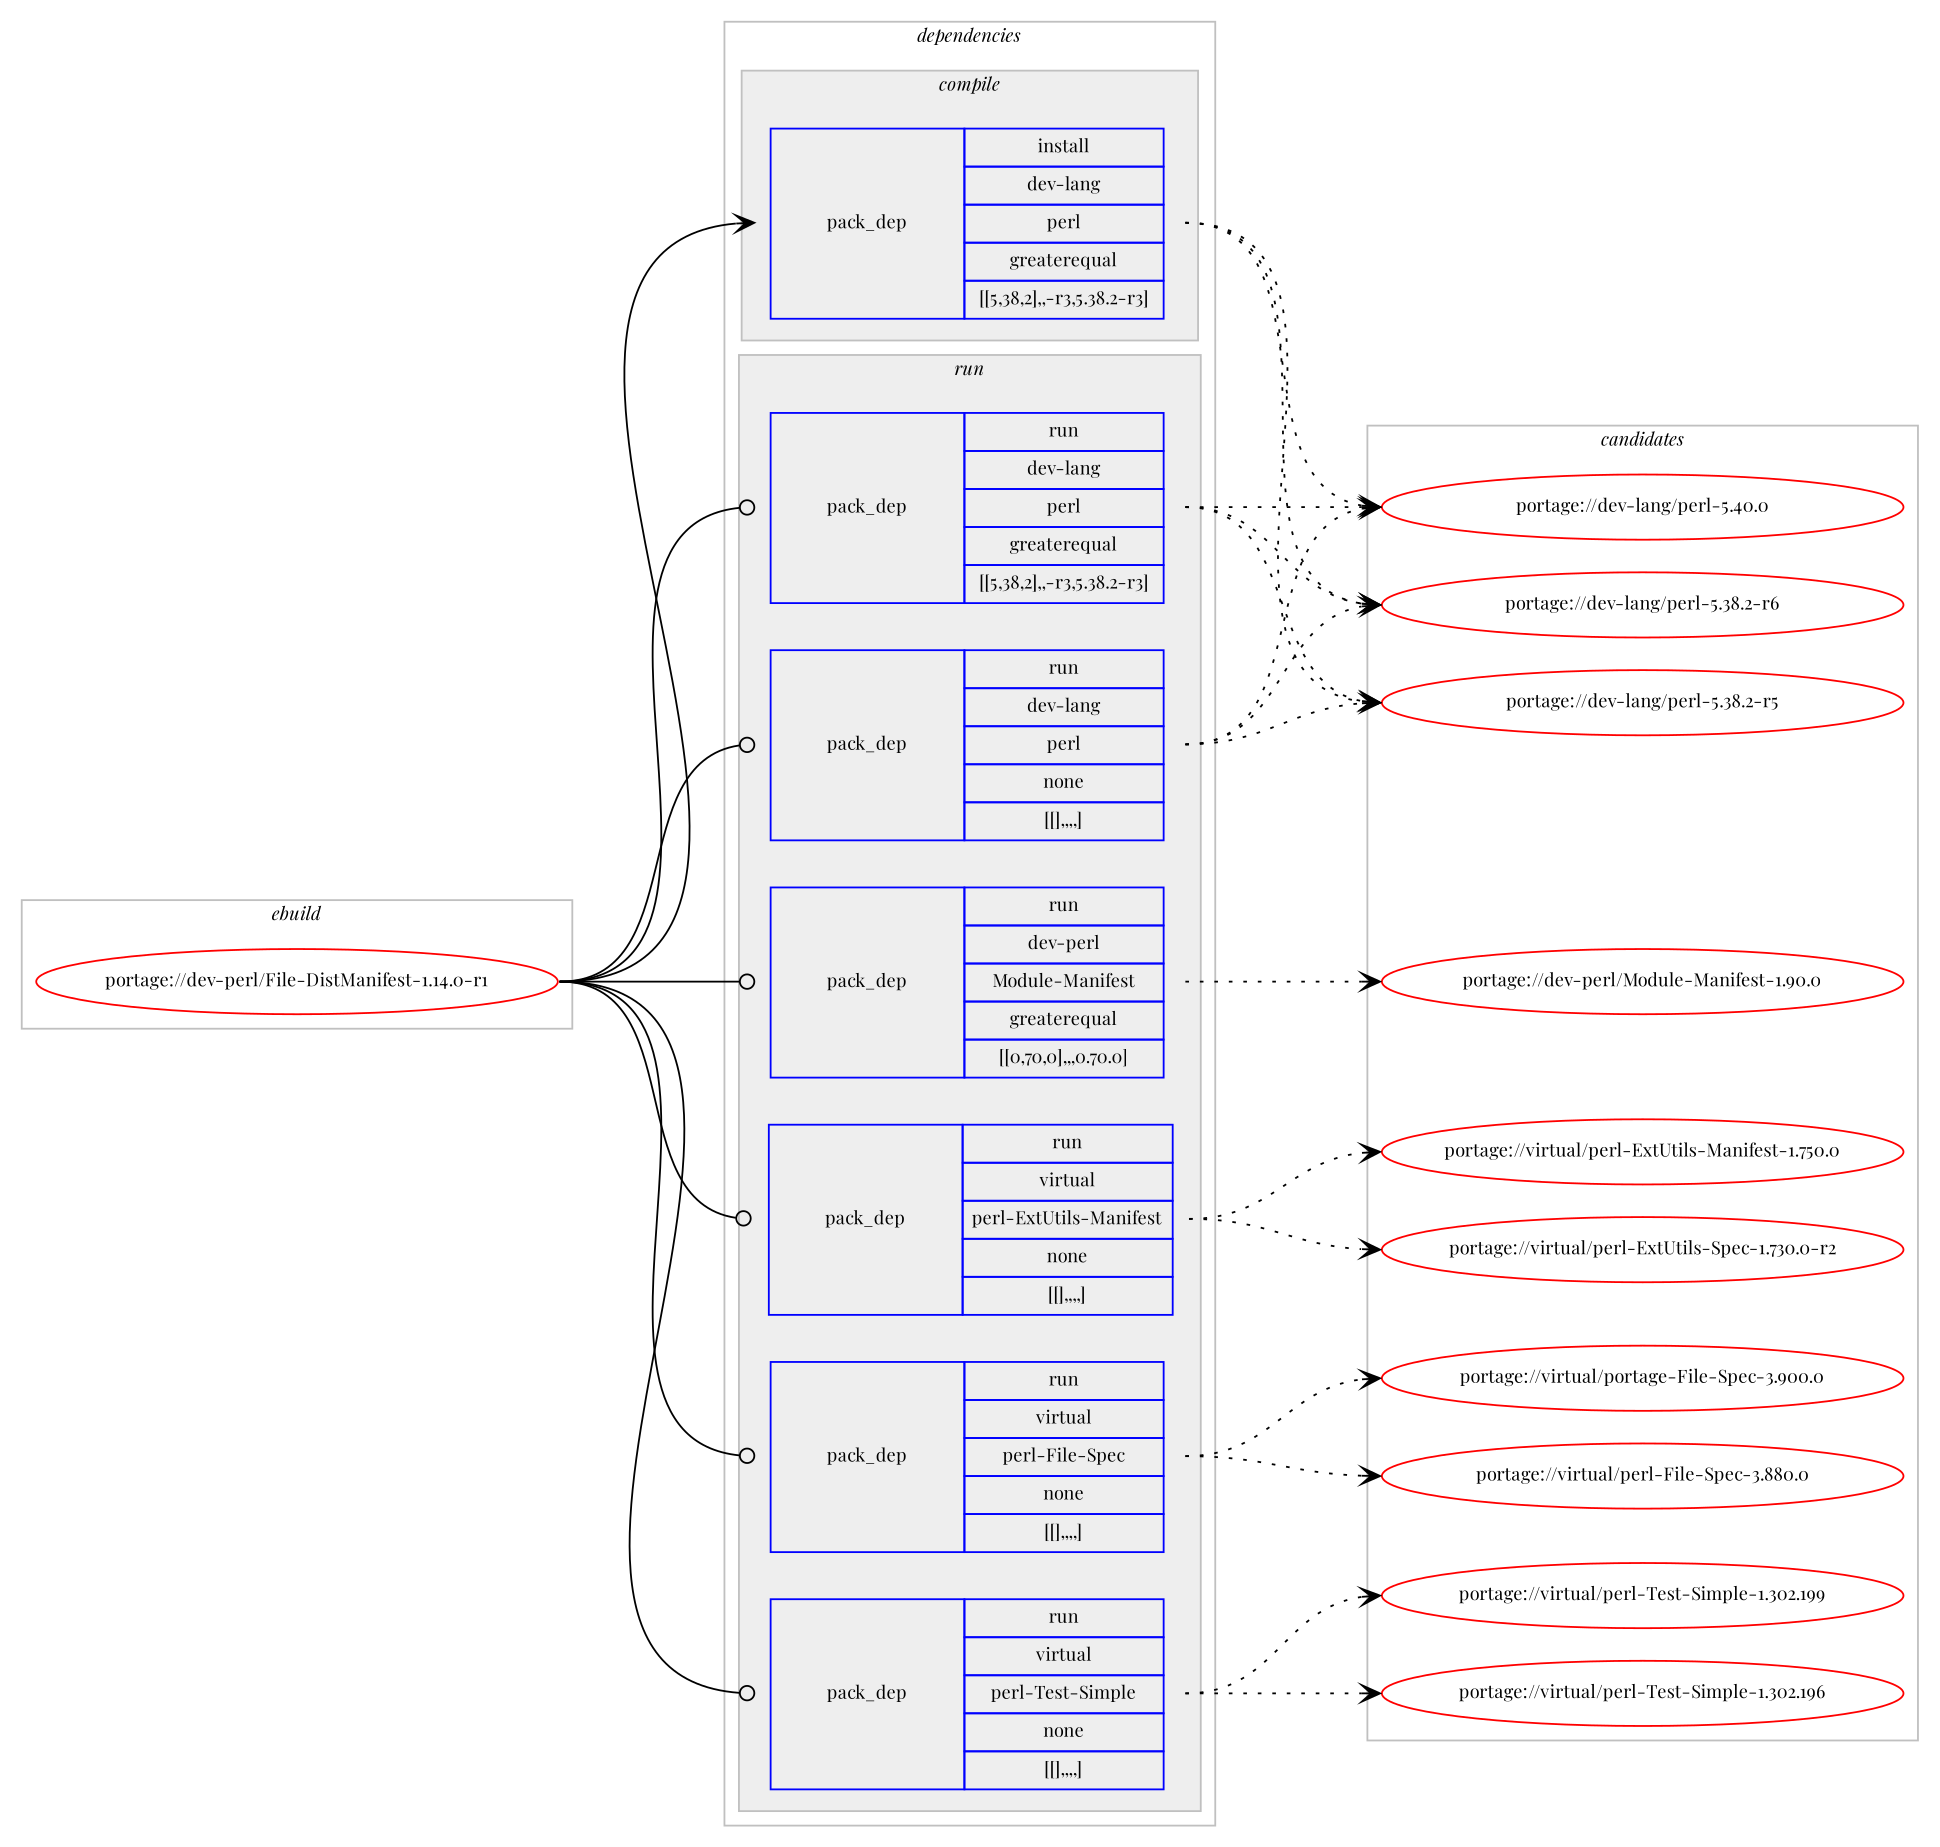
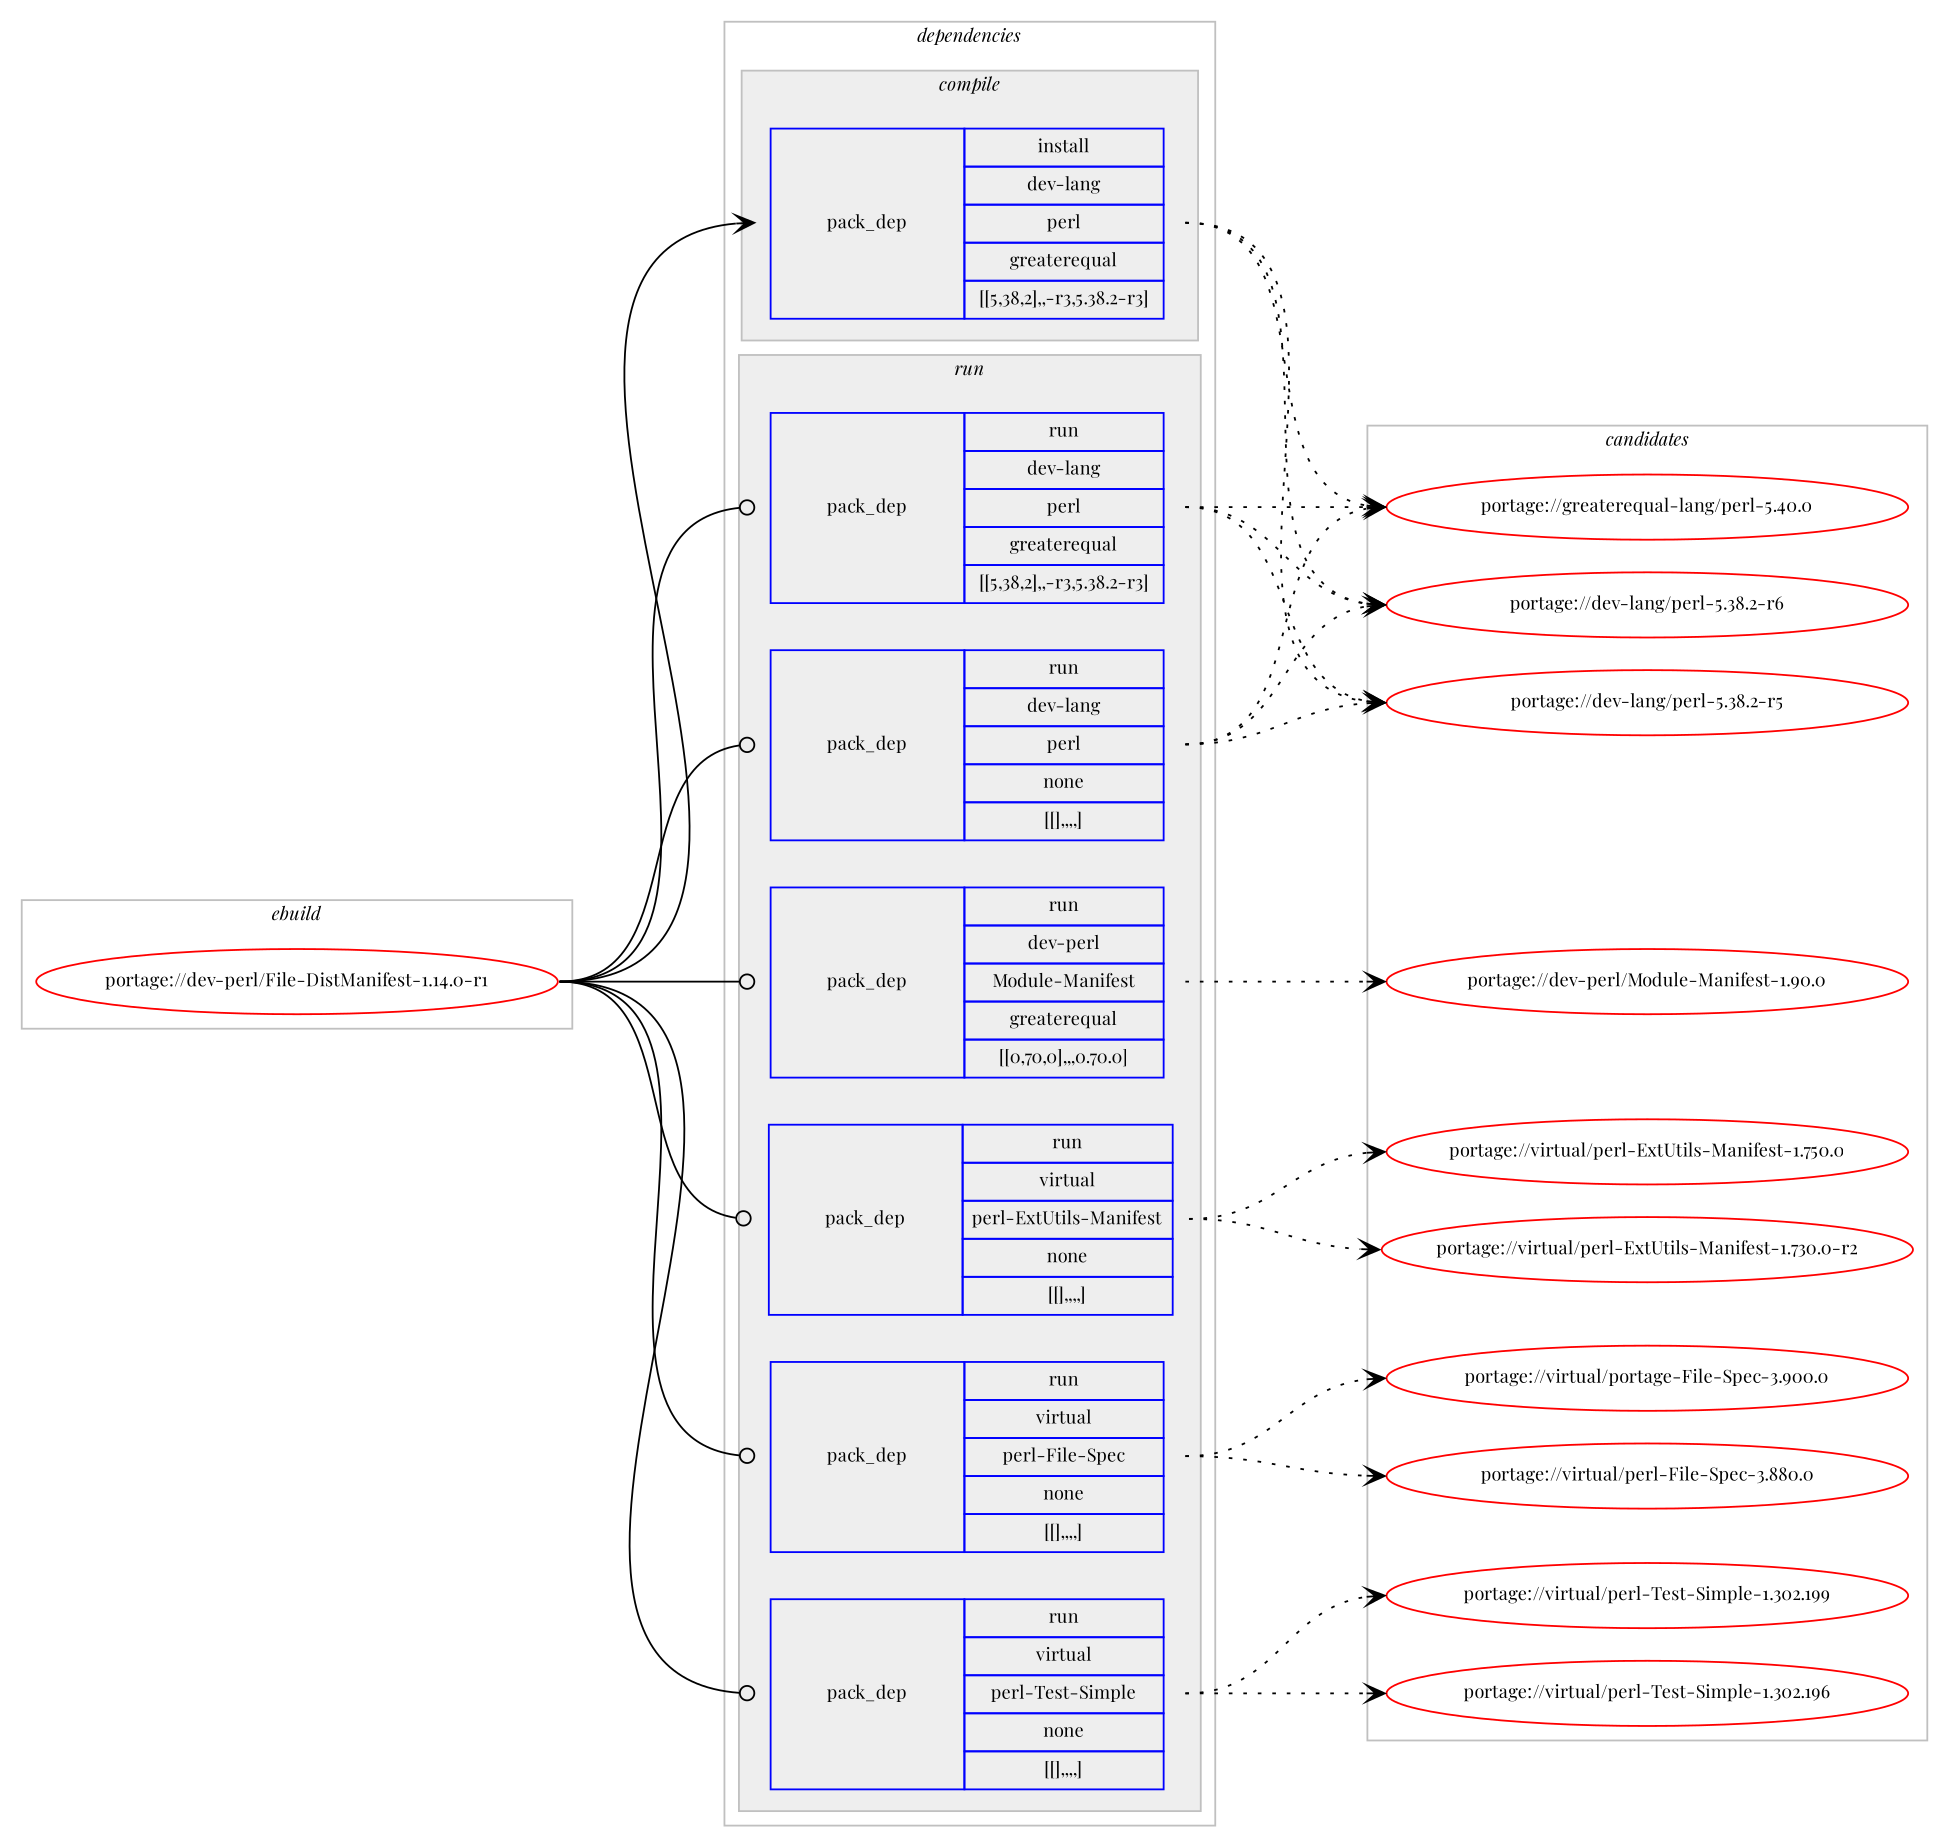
node "portage://dev-lang/perl-5.40.0": label "portage://dev-lang/perl-5.40.0" -> "portage://greaterequal-lang/perl-5.40.0"
node "portage://virtual/perl-ExtUtils-Spec-1.730.0-r2": label "portage://virtual/perl-ExtUtils-Spec-1.730.0-r2" -> "portage://virtual/perl-ExtUtils-Manifest-1.730.0-r2"
